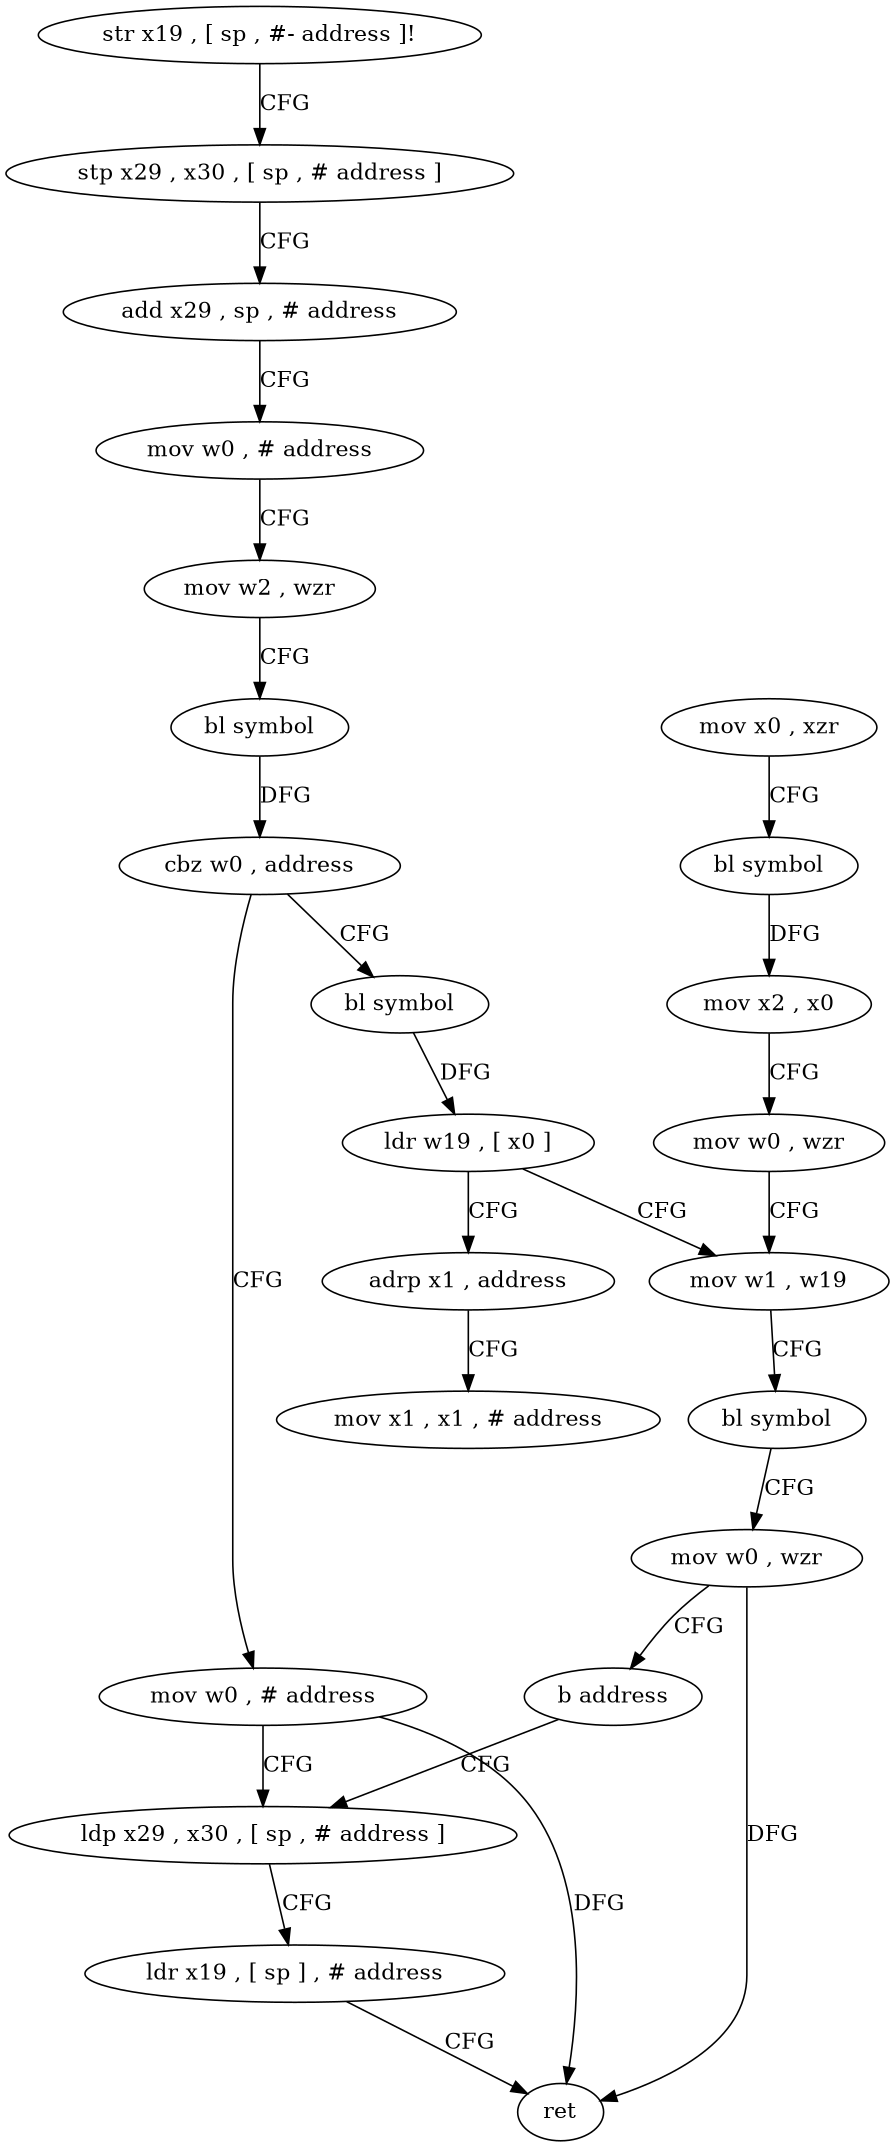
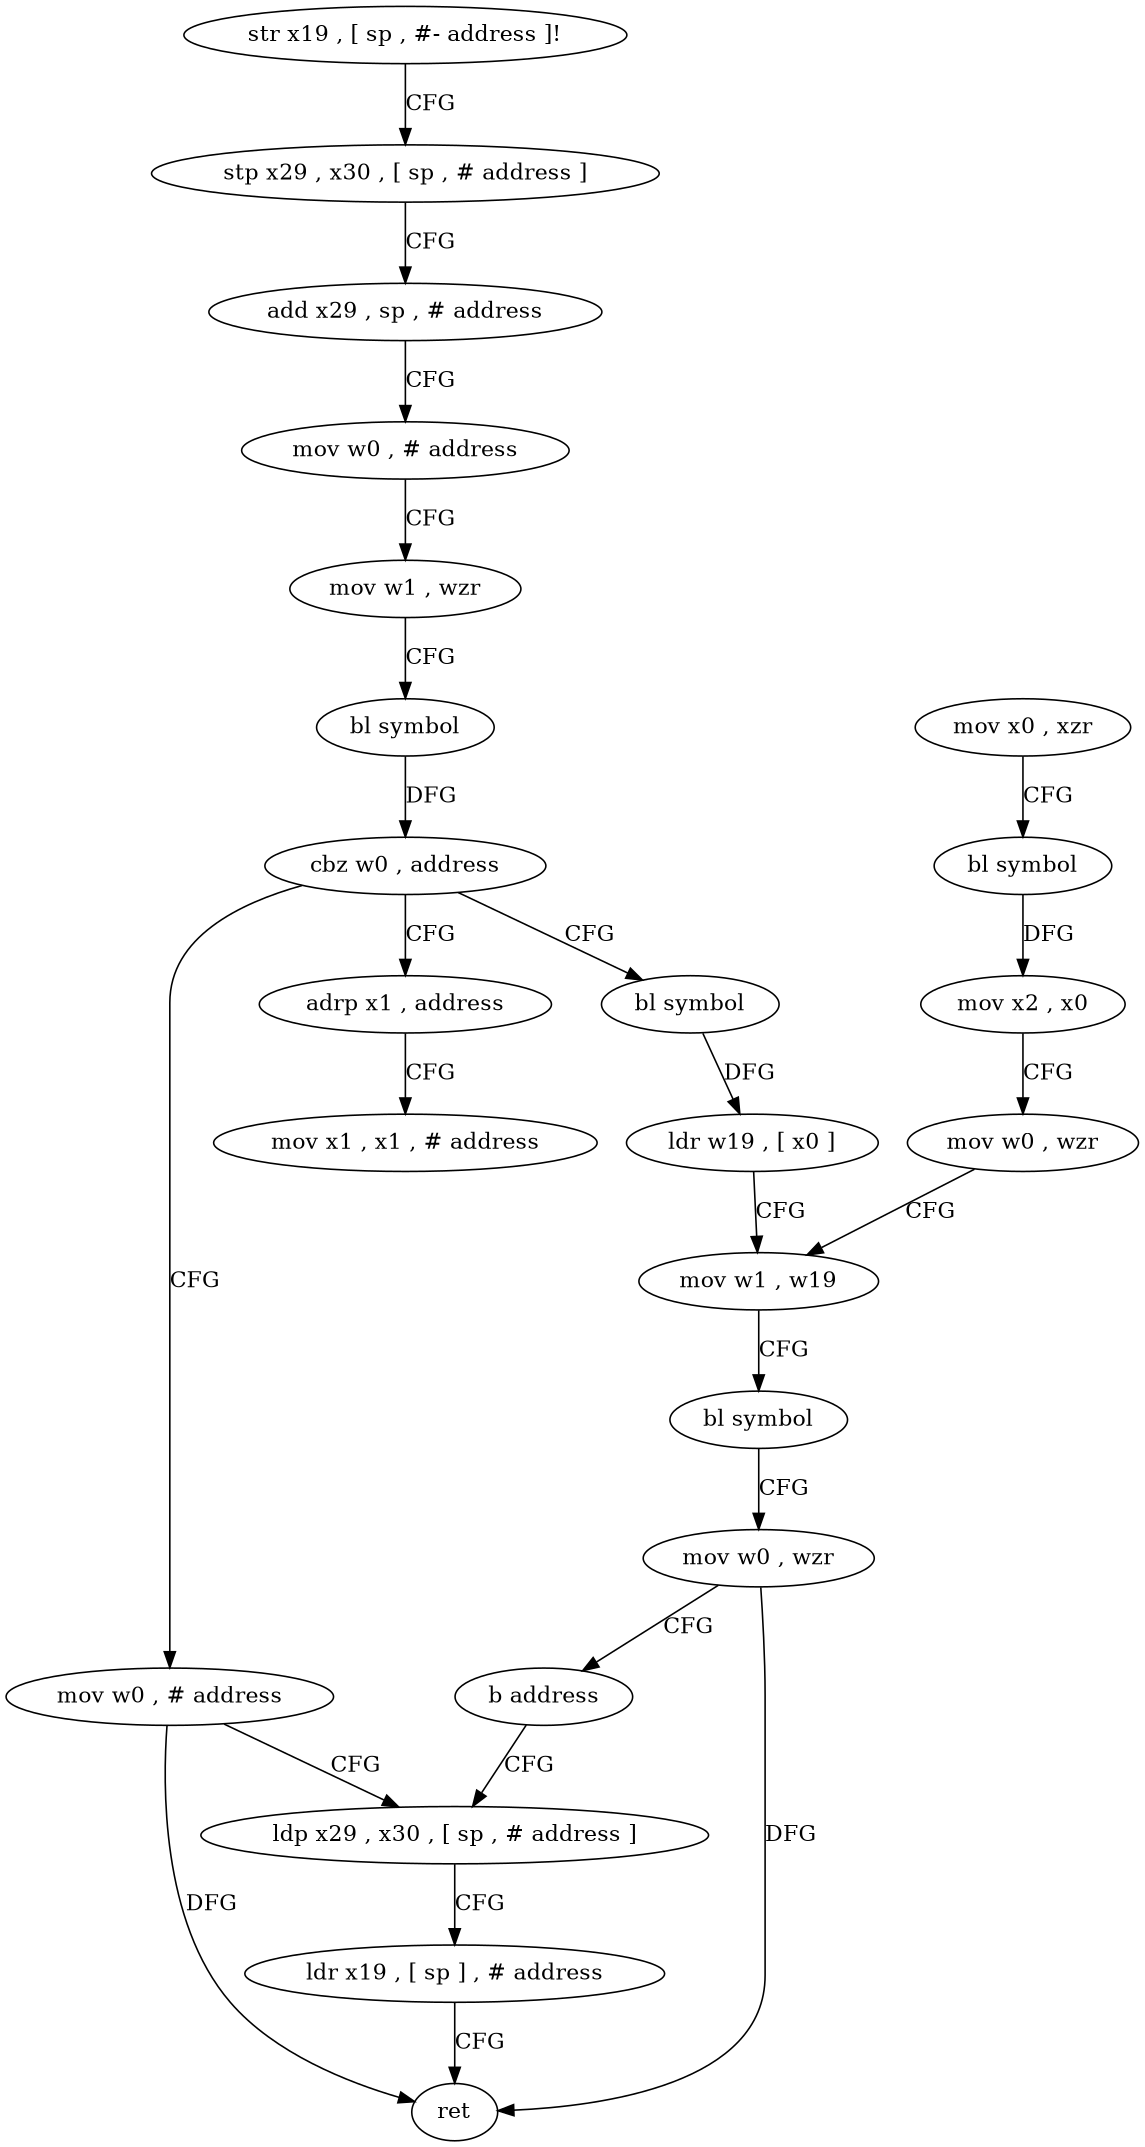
node "mov w2 , wzr": label "mov w2 , wzr" -> "mov w1 , wzr"
edge "ldr w19 , [ x0 ]" -> "adrp x1 , address": now "cbz w0 , address" -> "adrp x1 , address"
